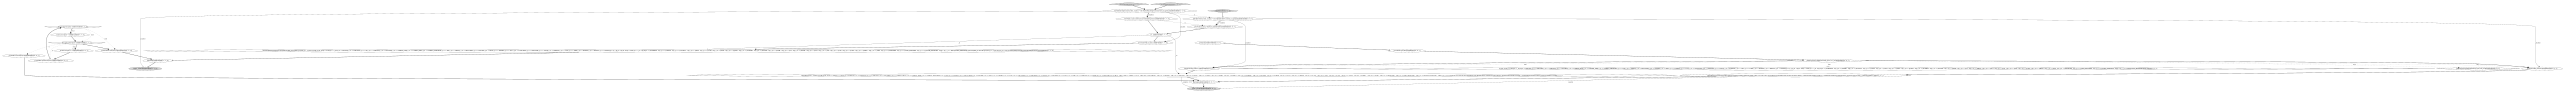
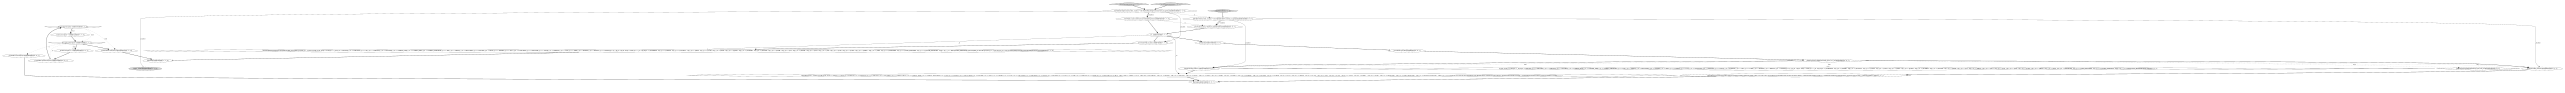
edge "int _la@@@5@@@['1', '1', '1']" -> "setState(827)@@@7@@@['0', '0', '1']": added
edge "{exitRule()}@@@36@@@['1', '1', '0']" -> "return _localctx@@@39@@@['1', '1', '0']": removed
node "return _localctx@@@53@@@['0', '0', '1']": removed
